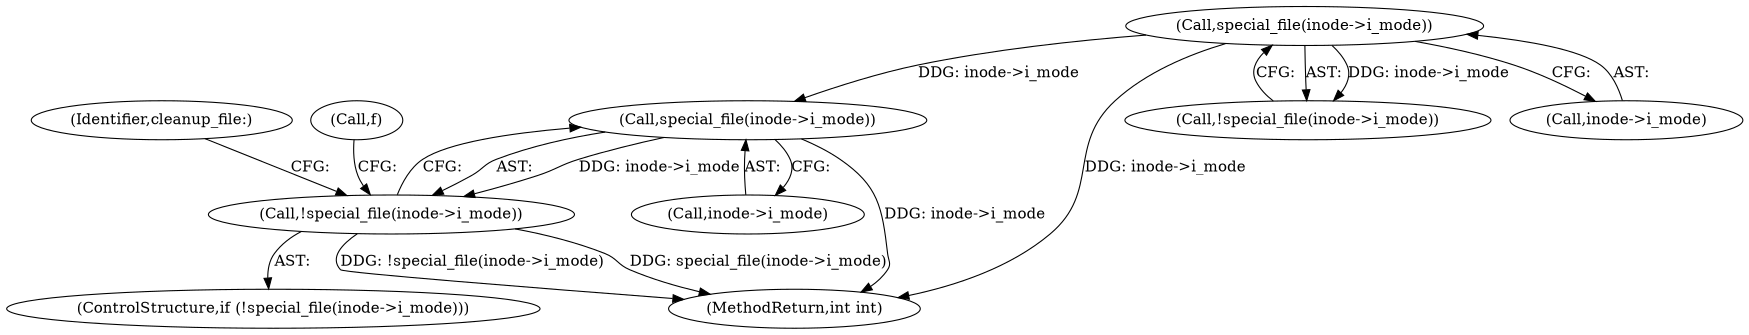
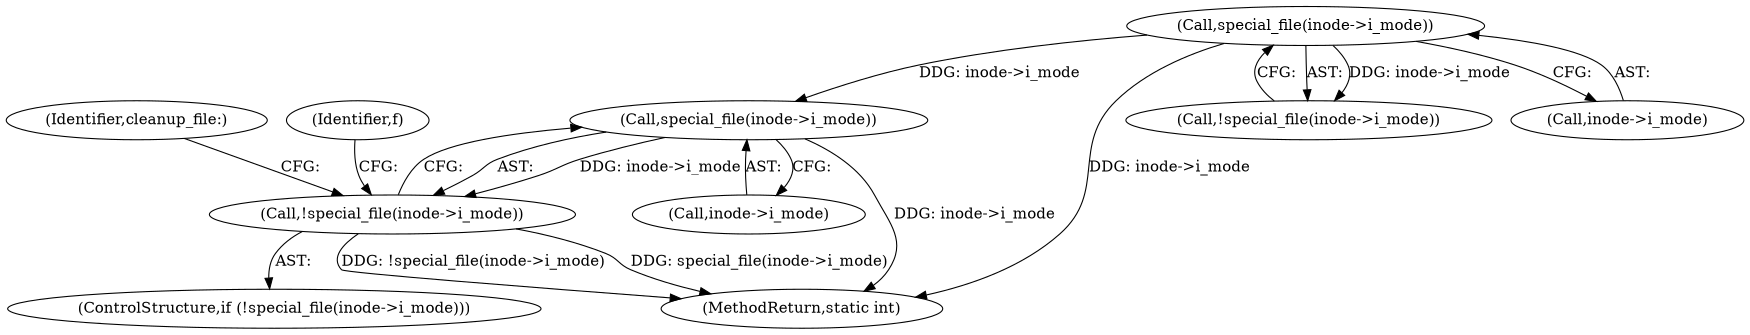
node "(Call,f)": label "(Call,f)" -> "(Identifier,f)"
node "(MethodReturn,int int)": label "(MethodReturn,int int)" -> "(MethodReturn,static int)"
